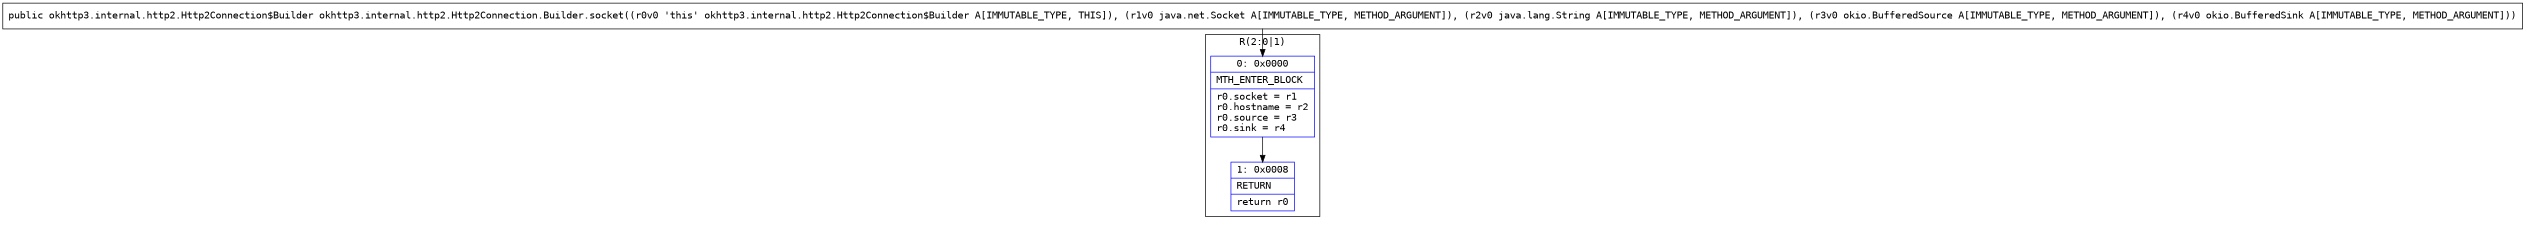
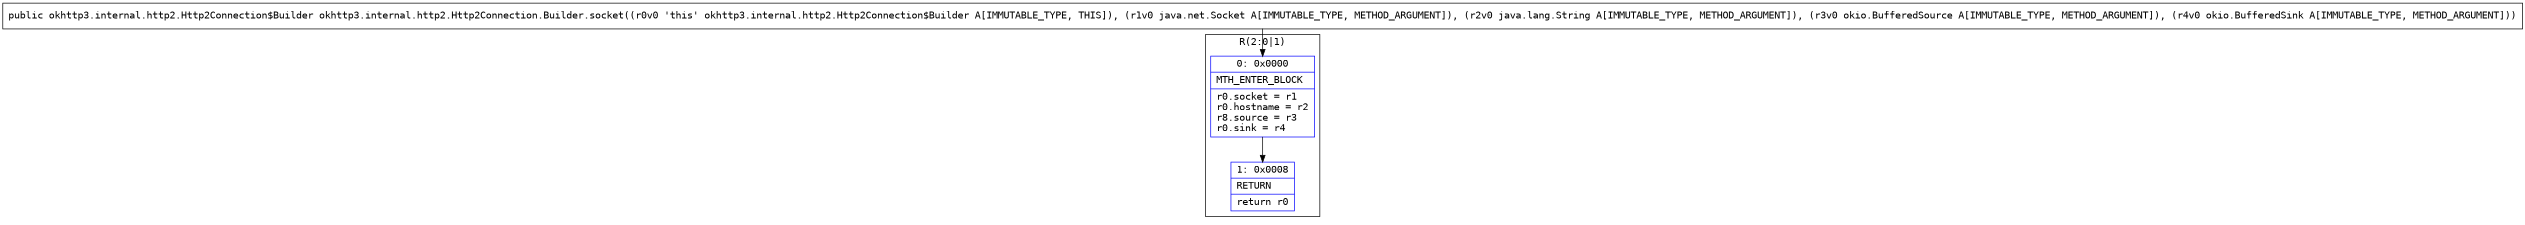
node "0: 0x0000": text "r0.source = r3" -> "r8.source = r3"
